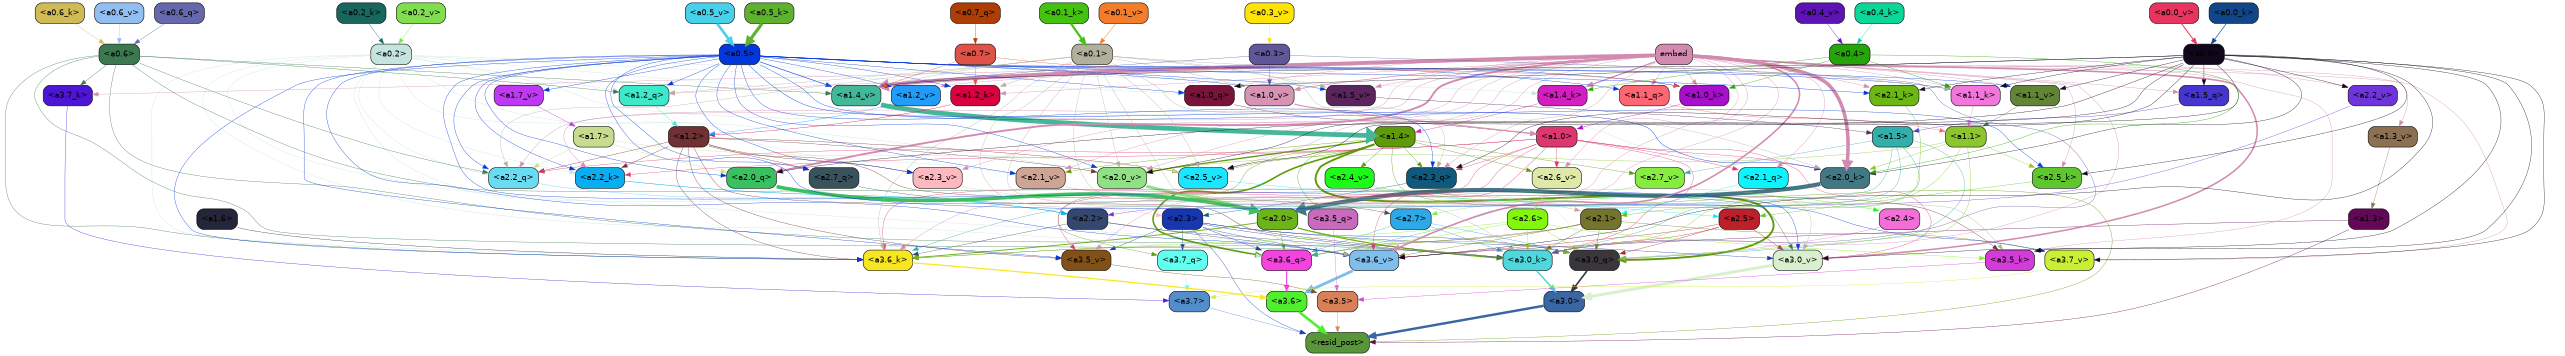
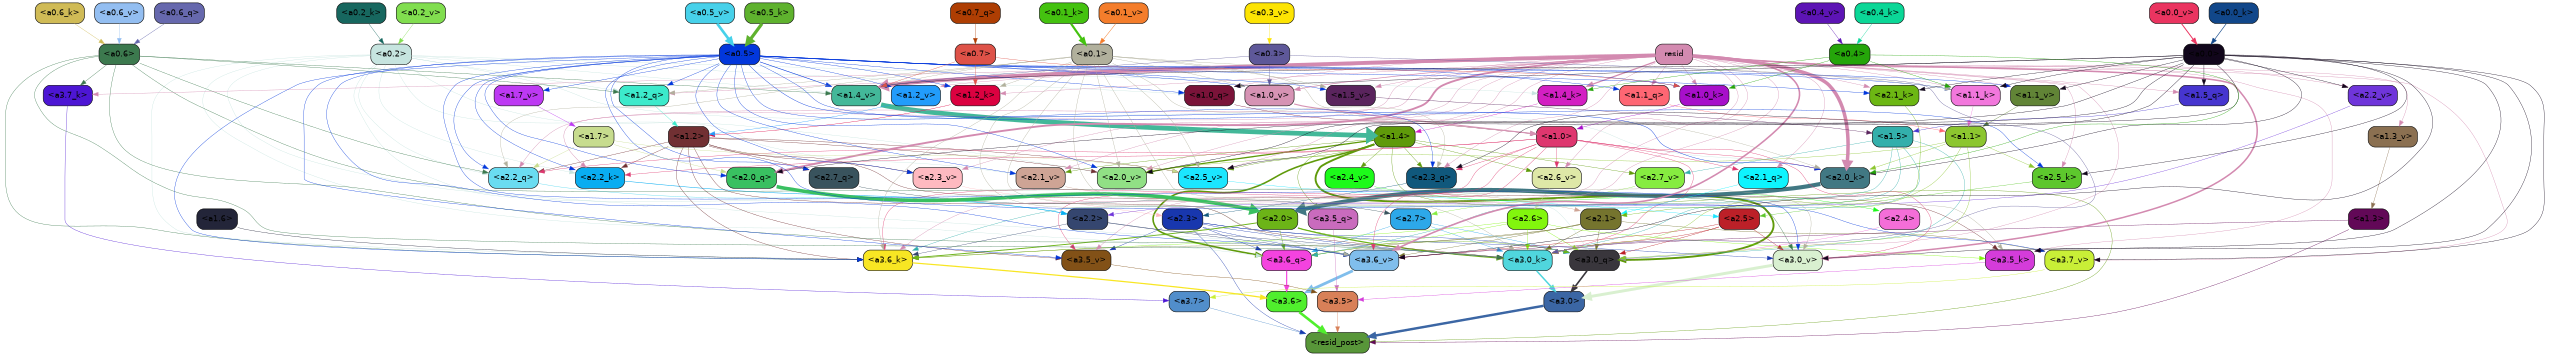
node "embed": label "embed" -> "resid"
edge "<a2.0_v>" -> "<a2.0>": removed
node "<a3.7_q>": removed
